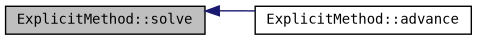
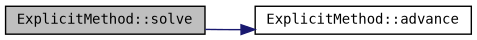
edge "ExplicitMethod::advance" -> "ExplicitMethod::solve": reversed
